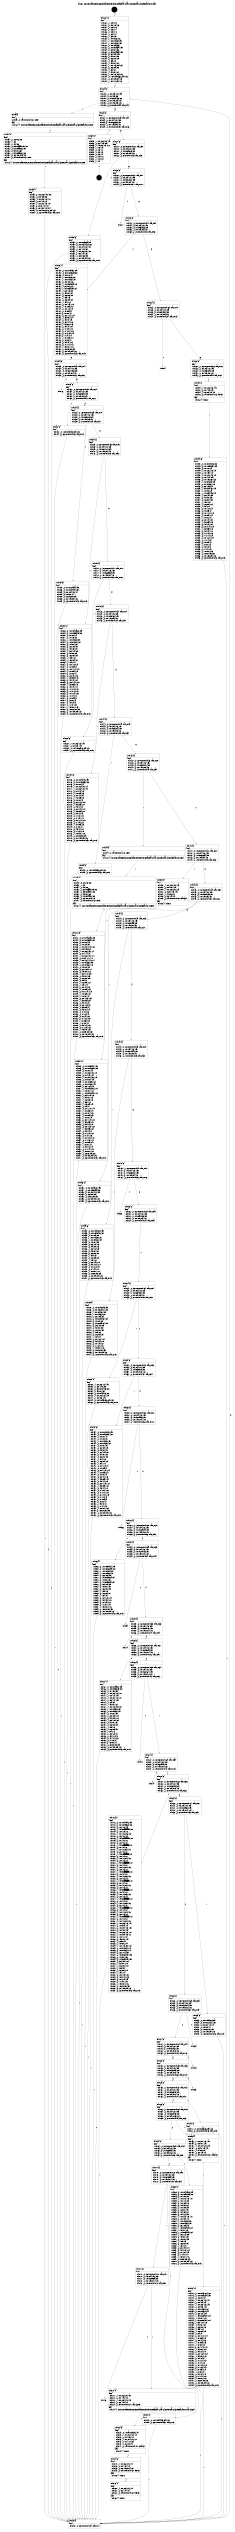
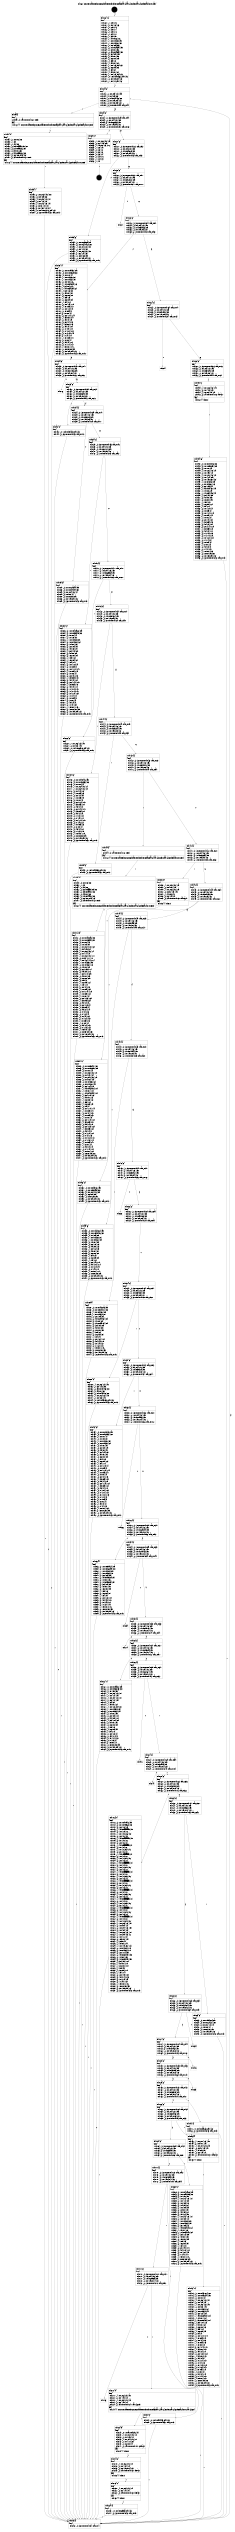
node "0x40216a [15]": added
